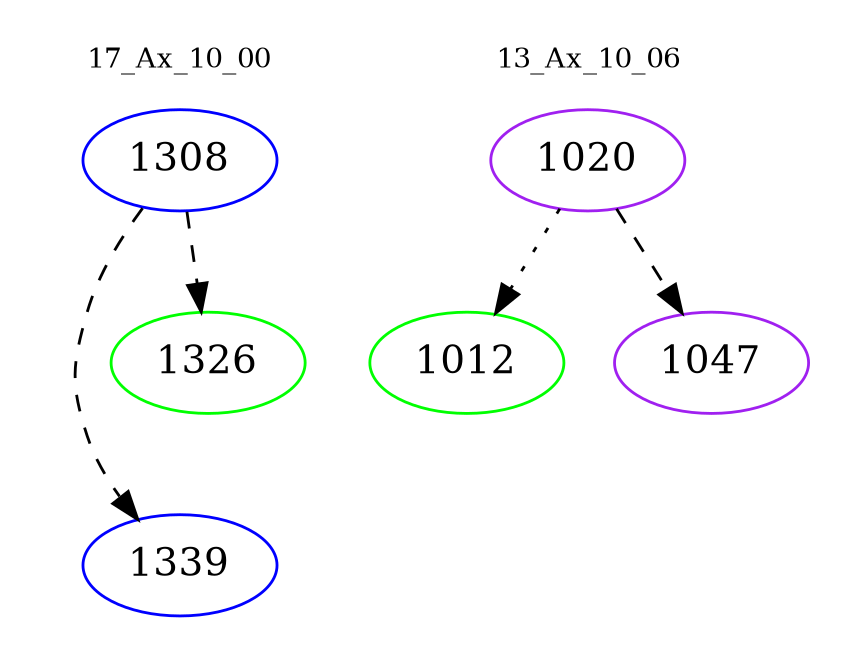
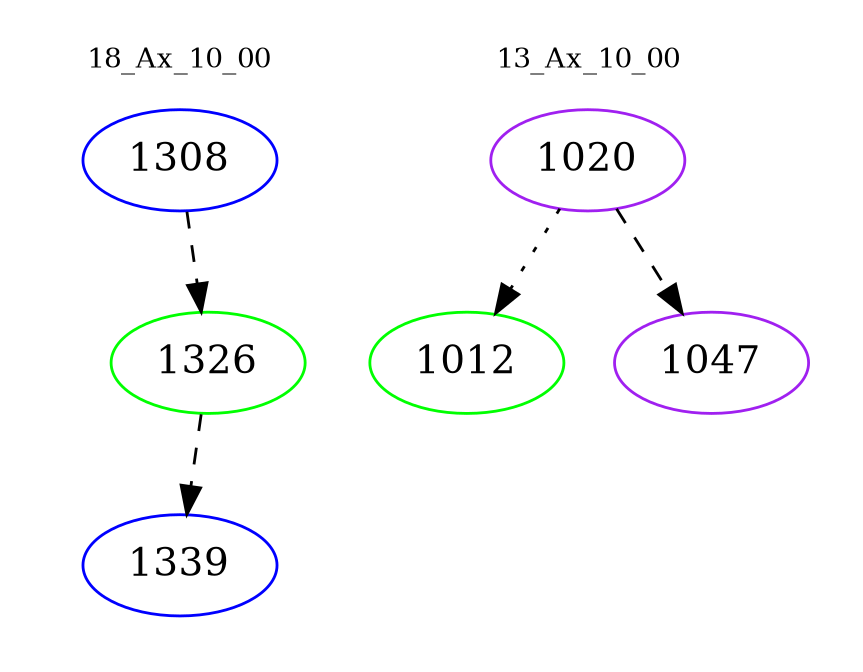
cluster "17_Ax_10_00": label "17_Ax_10_00" -> "18_Ax_10_00"
cluster "13_Ax_10_06": label "13_Ax_10_06" -> "13_Ax_10_00"
edge "1308" -> "1339": now "1326" -> "1339"
